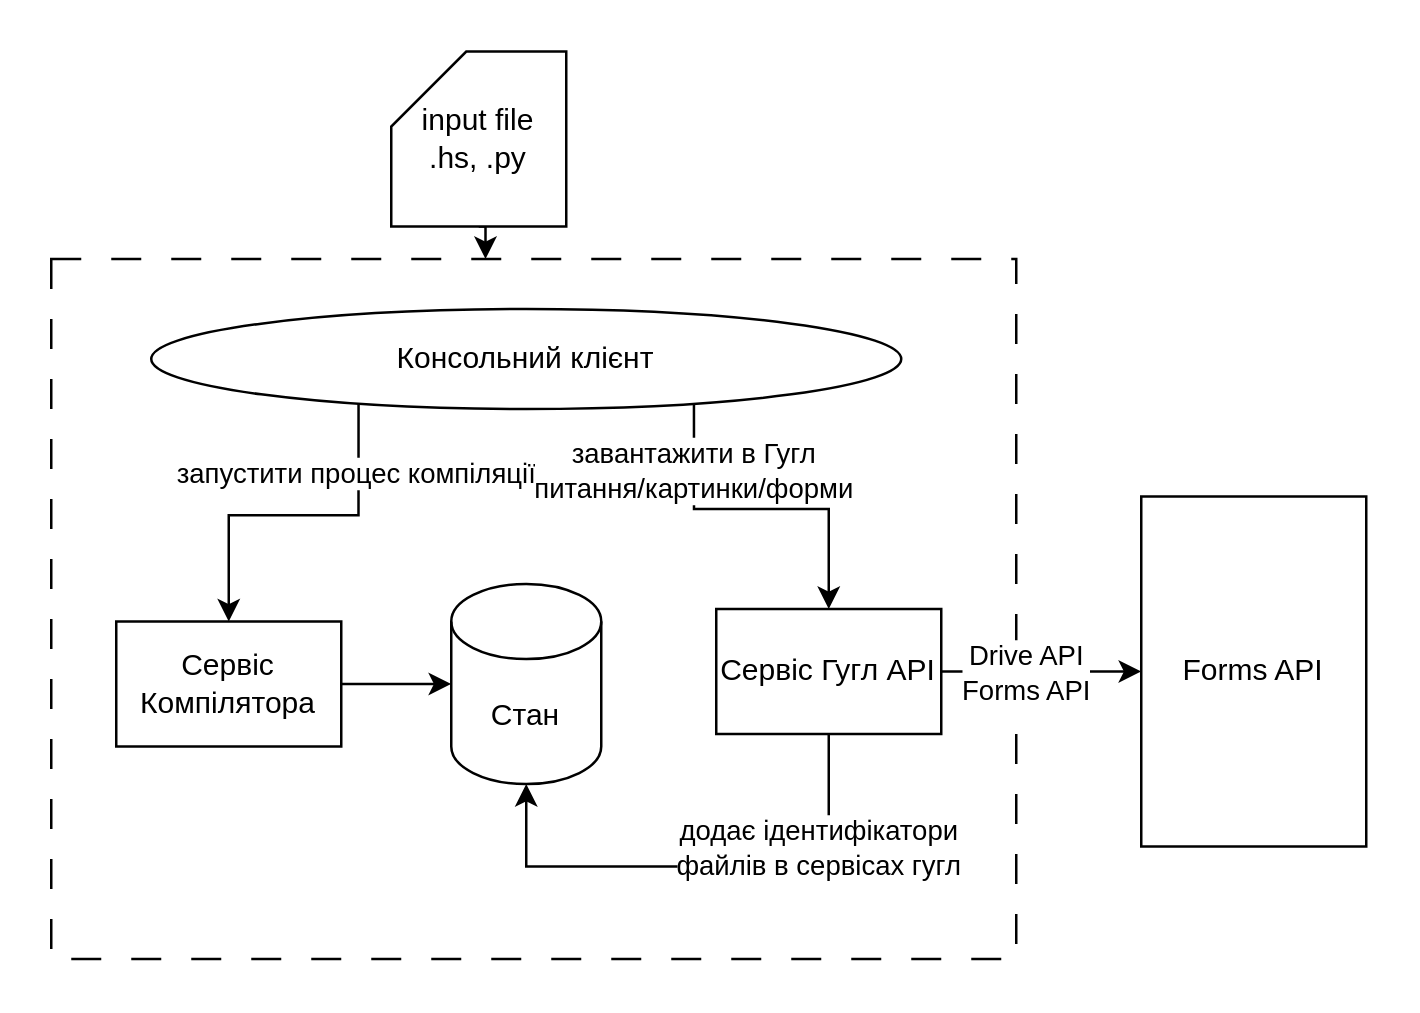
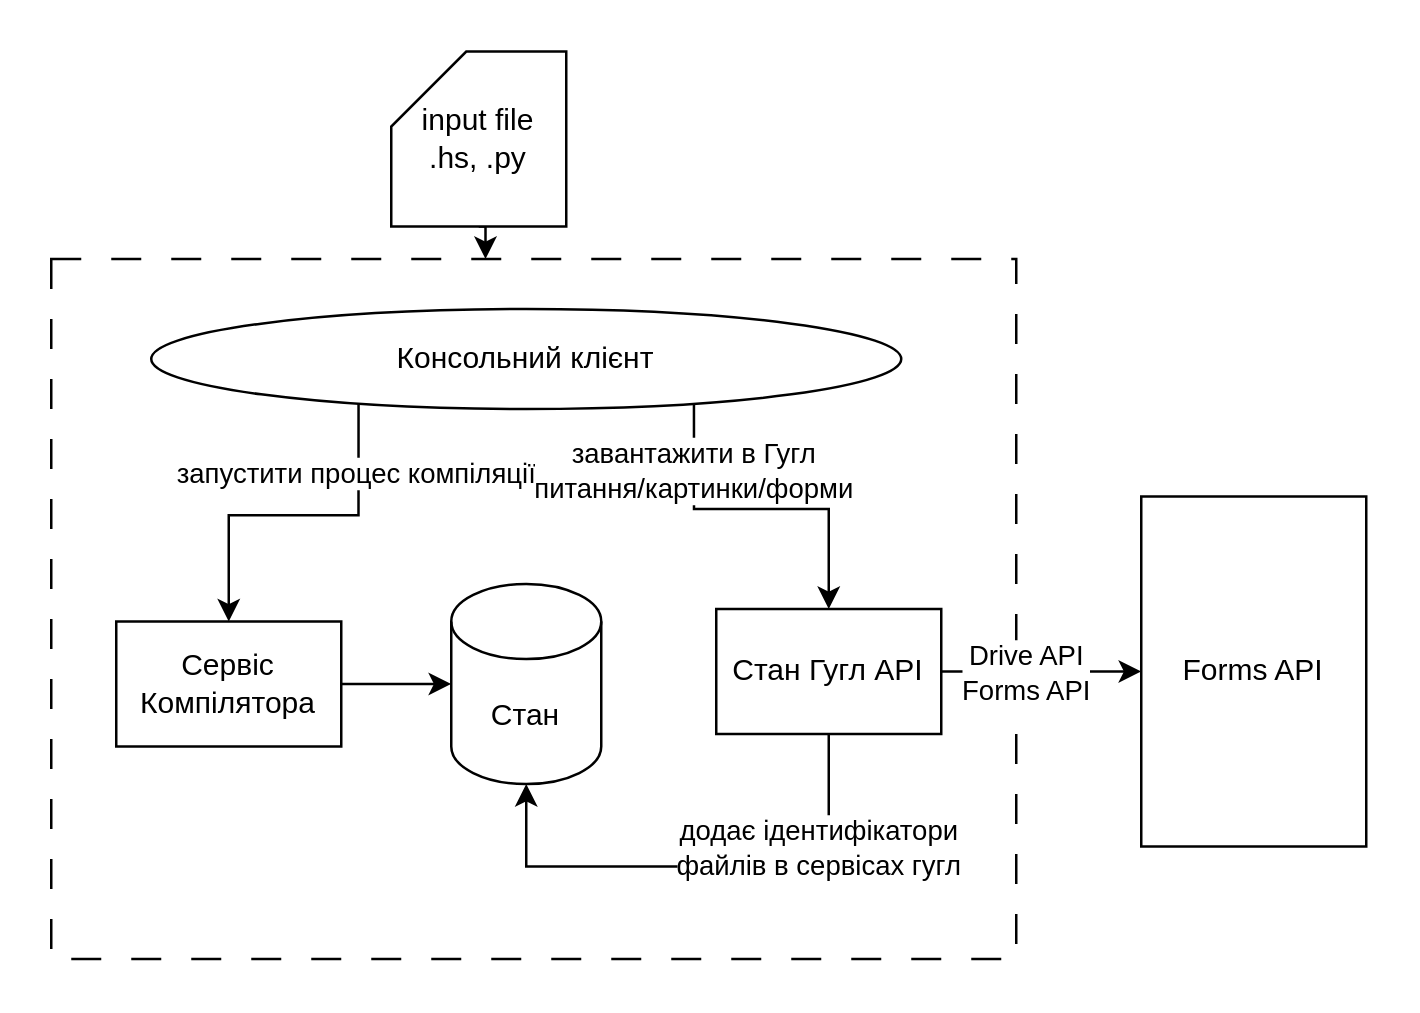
node "Сервіс Гугл API": label "Сервіс Гугл API" -> "Стан Гугл API"
